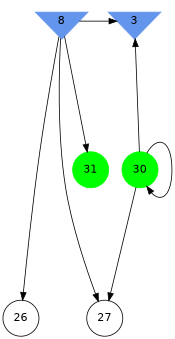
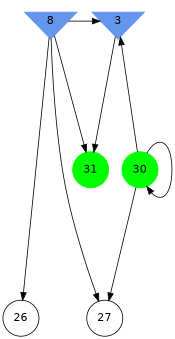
edge "3" -> "31": added
